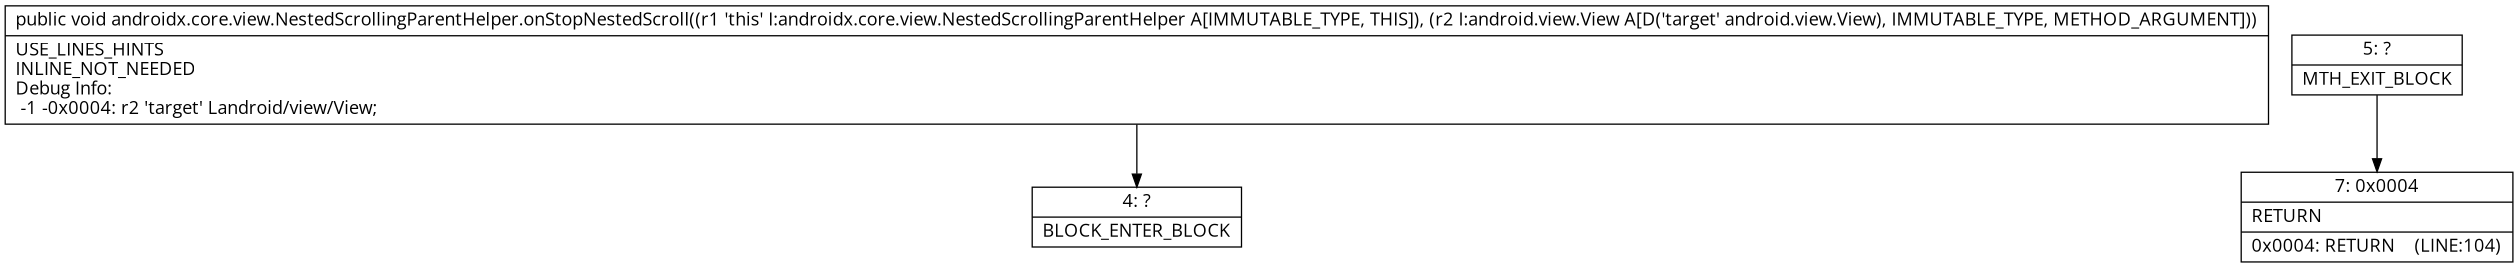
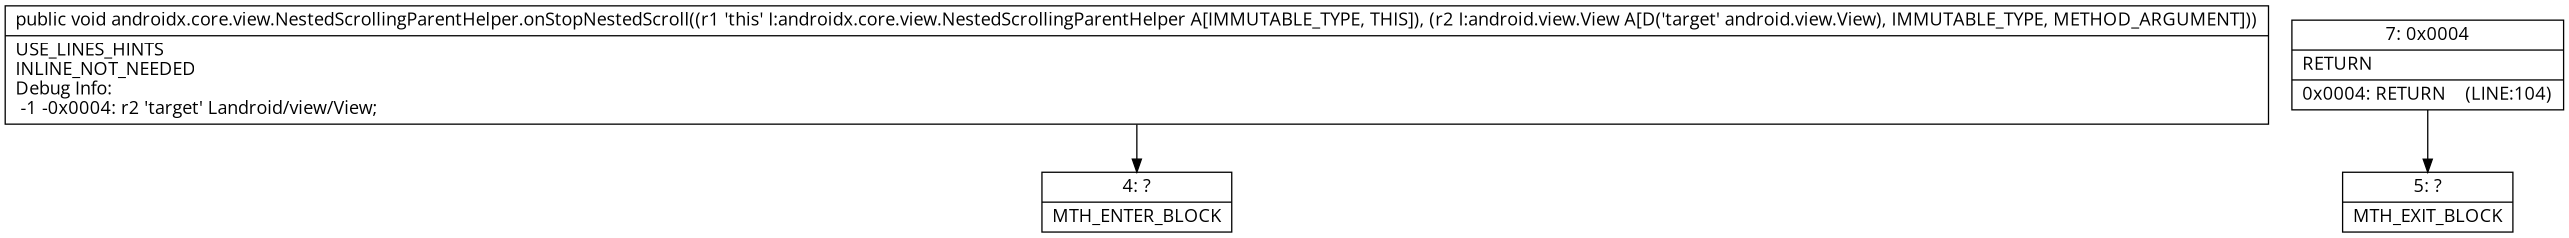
edge "5: ?" -> "7: 0x0004": reversed
node "4: ?": text "BLOCK_ENTER_BLOCK" -> "MTH_ENTER_BLOCK"
